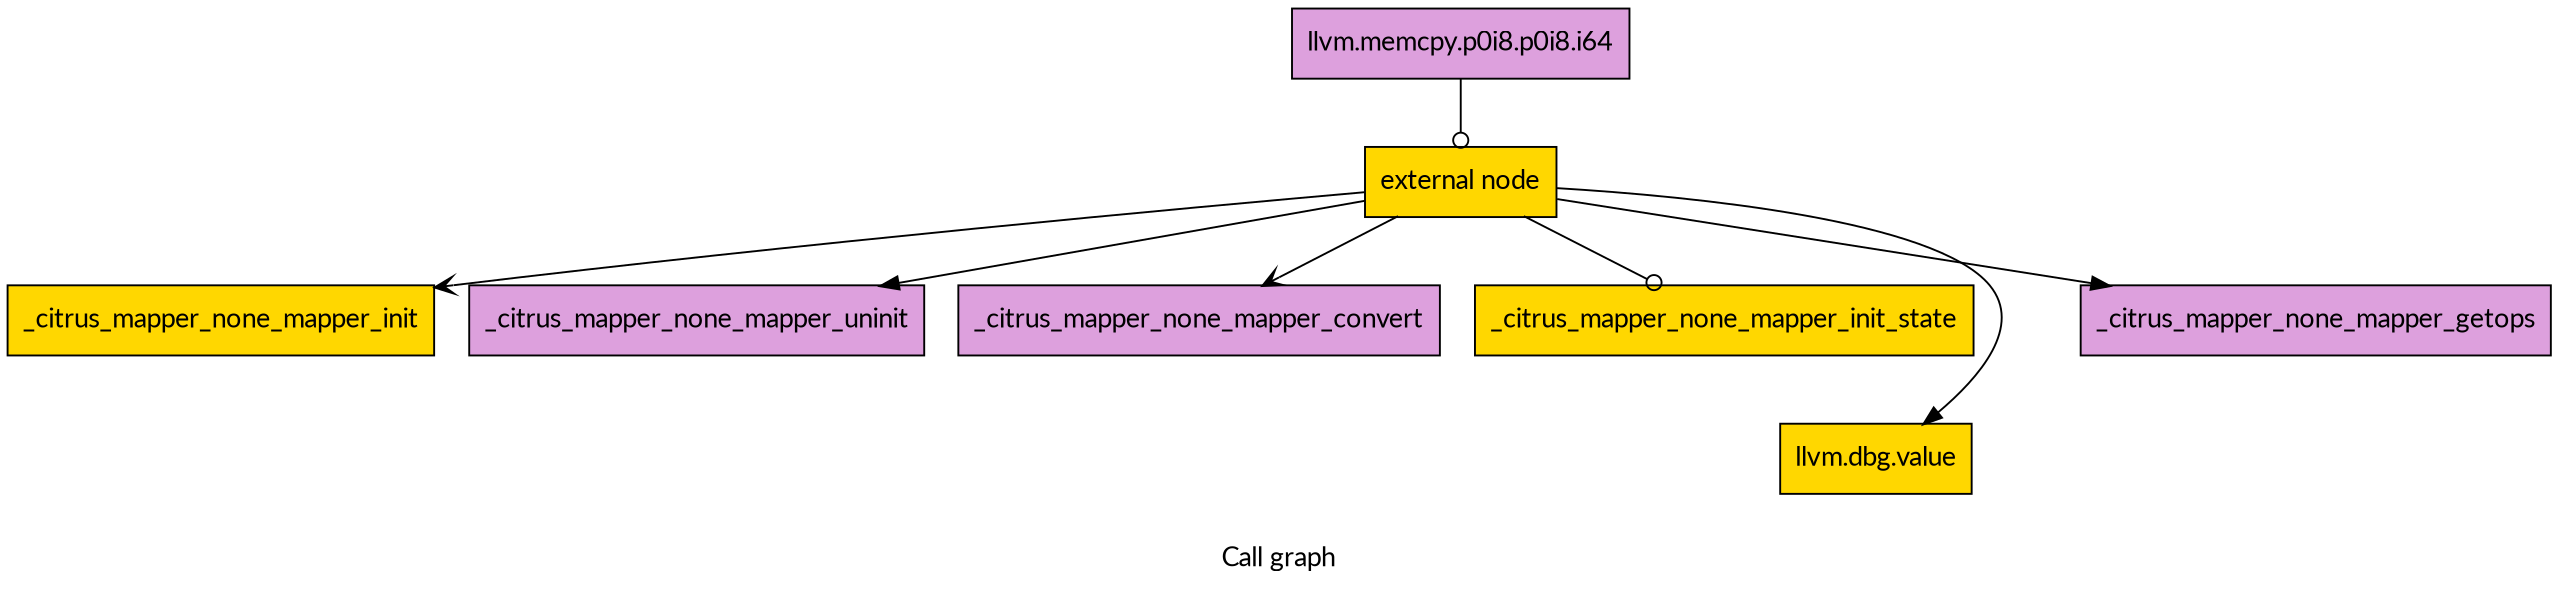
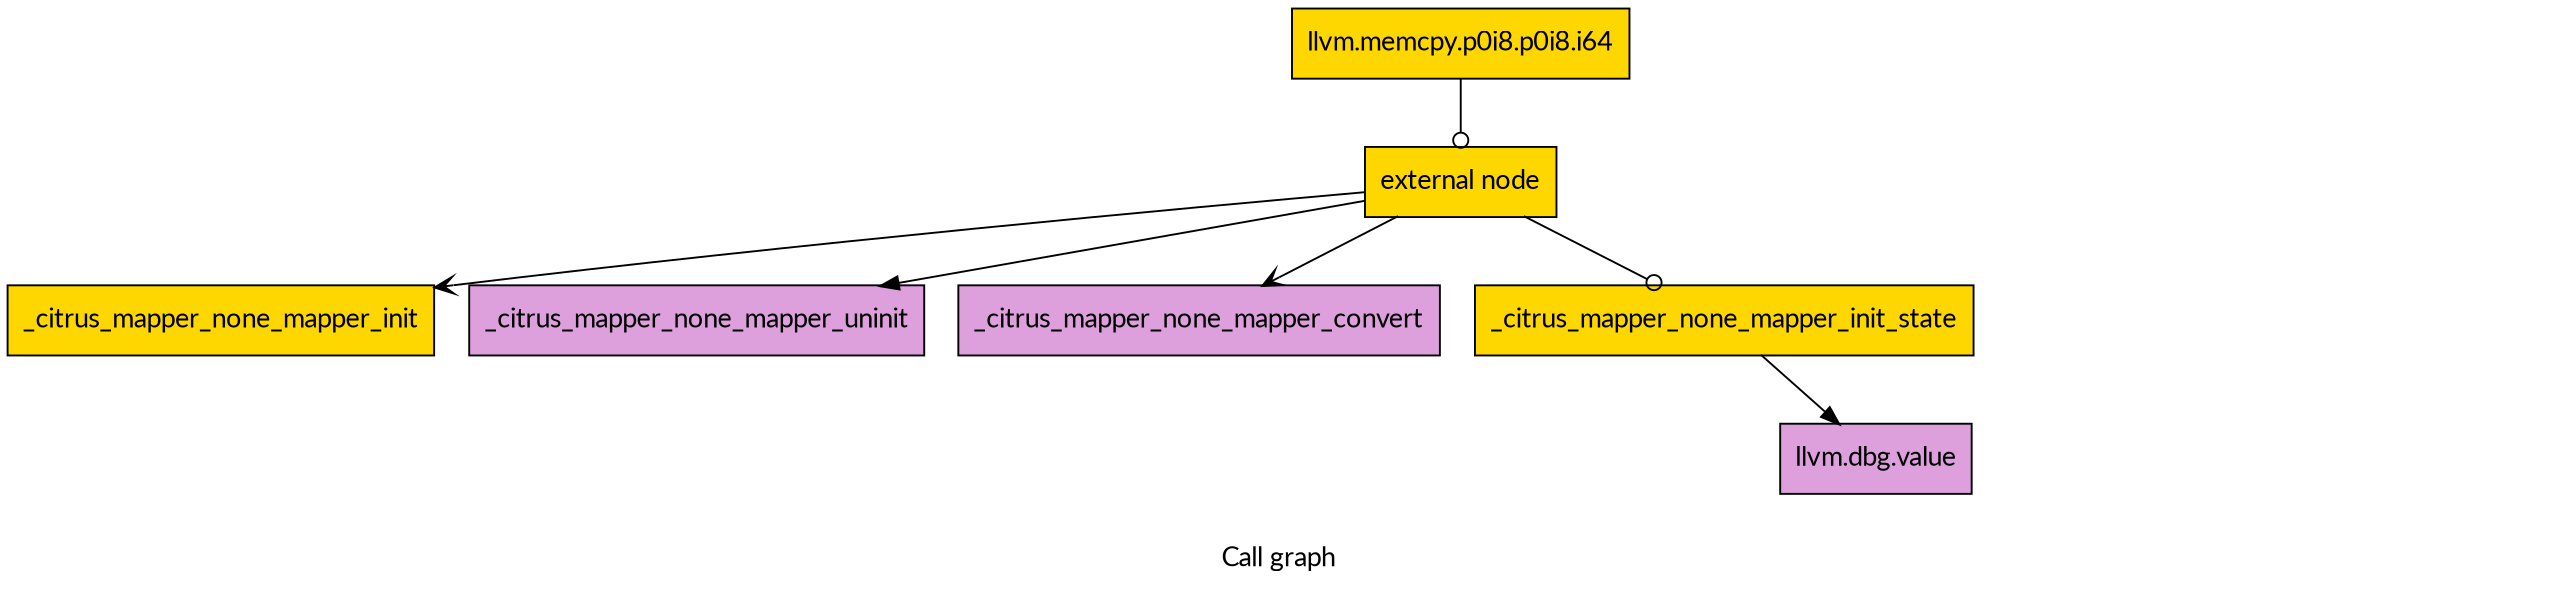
node "llvm.memcpy.p0i8.p0i8.i64": fillcolor plum -> gold
edge "external node" -> "llvm.dbg.value": now "_citrus_mapper_none_mapper_init_state" -> "llvm.dbg.value"
node "_citrus_mapper_none_mapper_getops": removed
node "llvm.dbg.value": fillcolor gold -> plum
